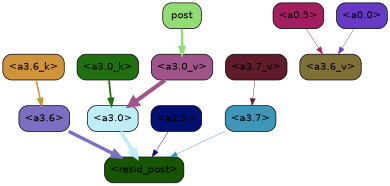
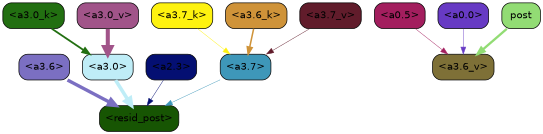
node "<a3.7_k>": added
edge "post" -> "<a3.0_v>": now "post" -> "<a3.6_v>"
edge "<a3.6_k>" -> "<a3.6>": now "<a3.6_k>" -> "<a3.7>"
